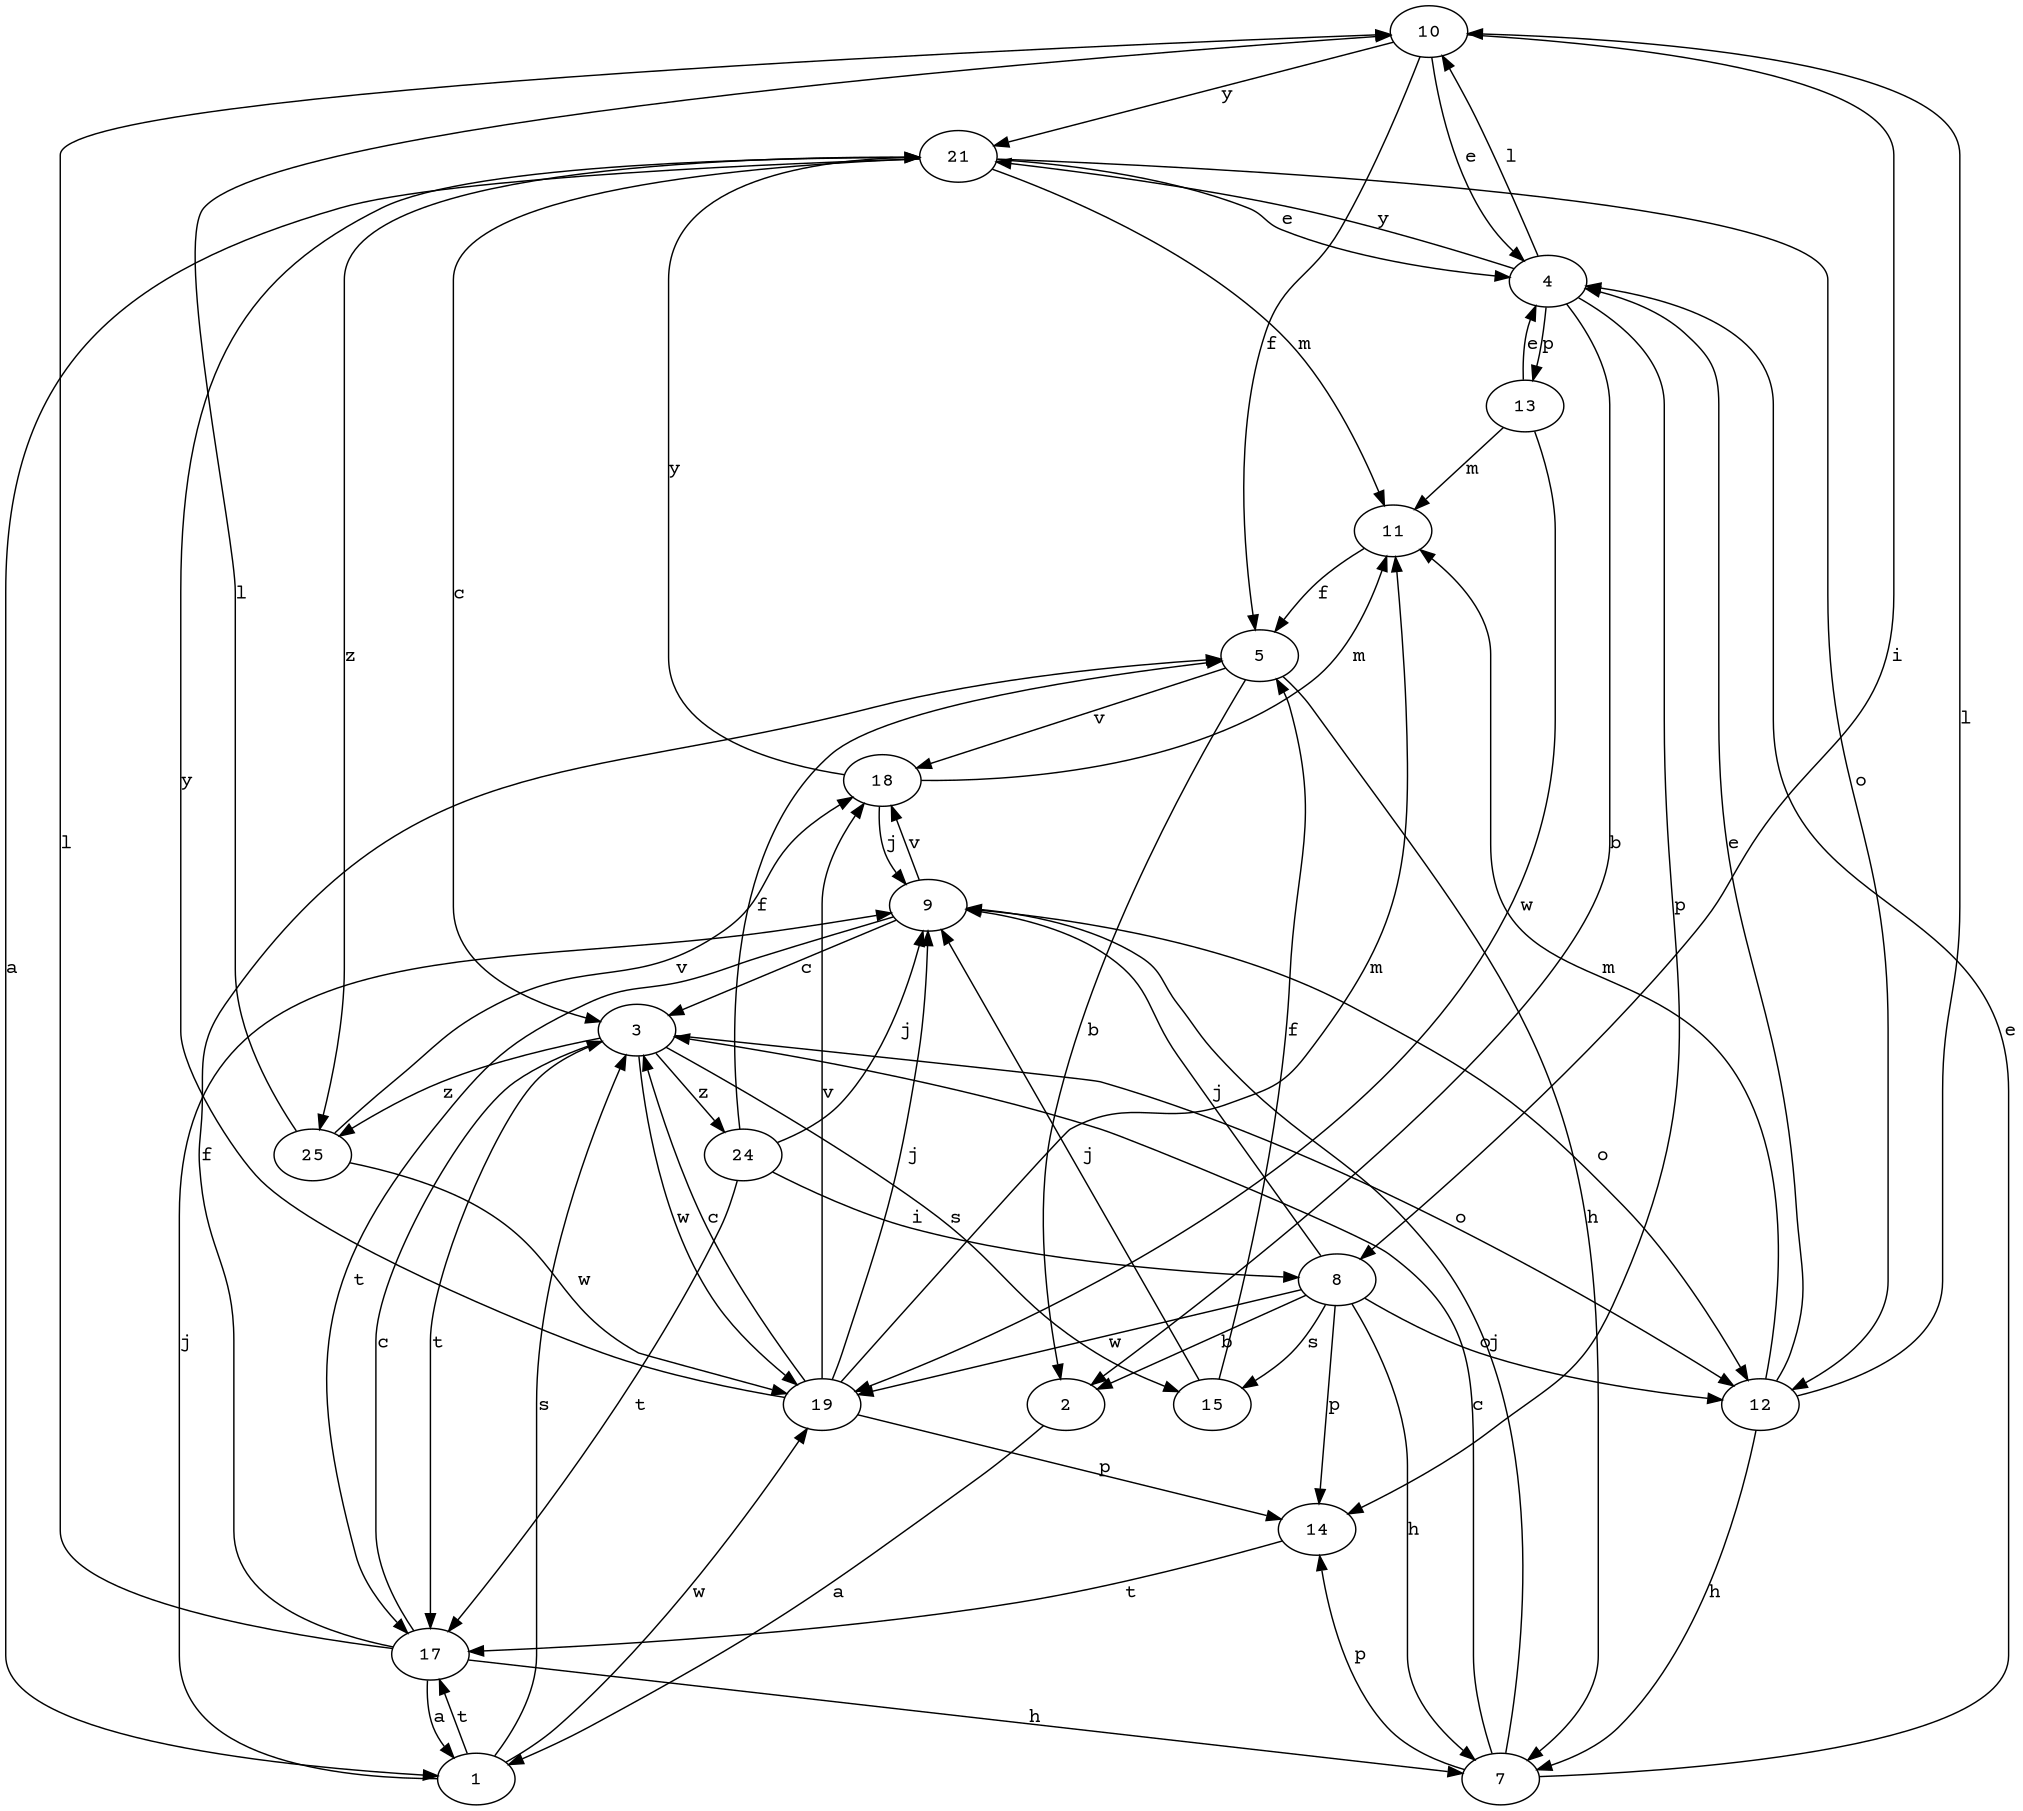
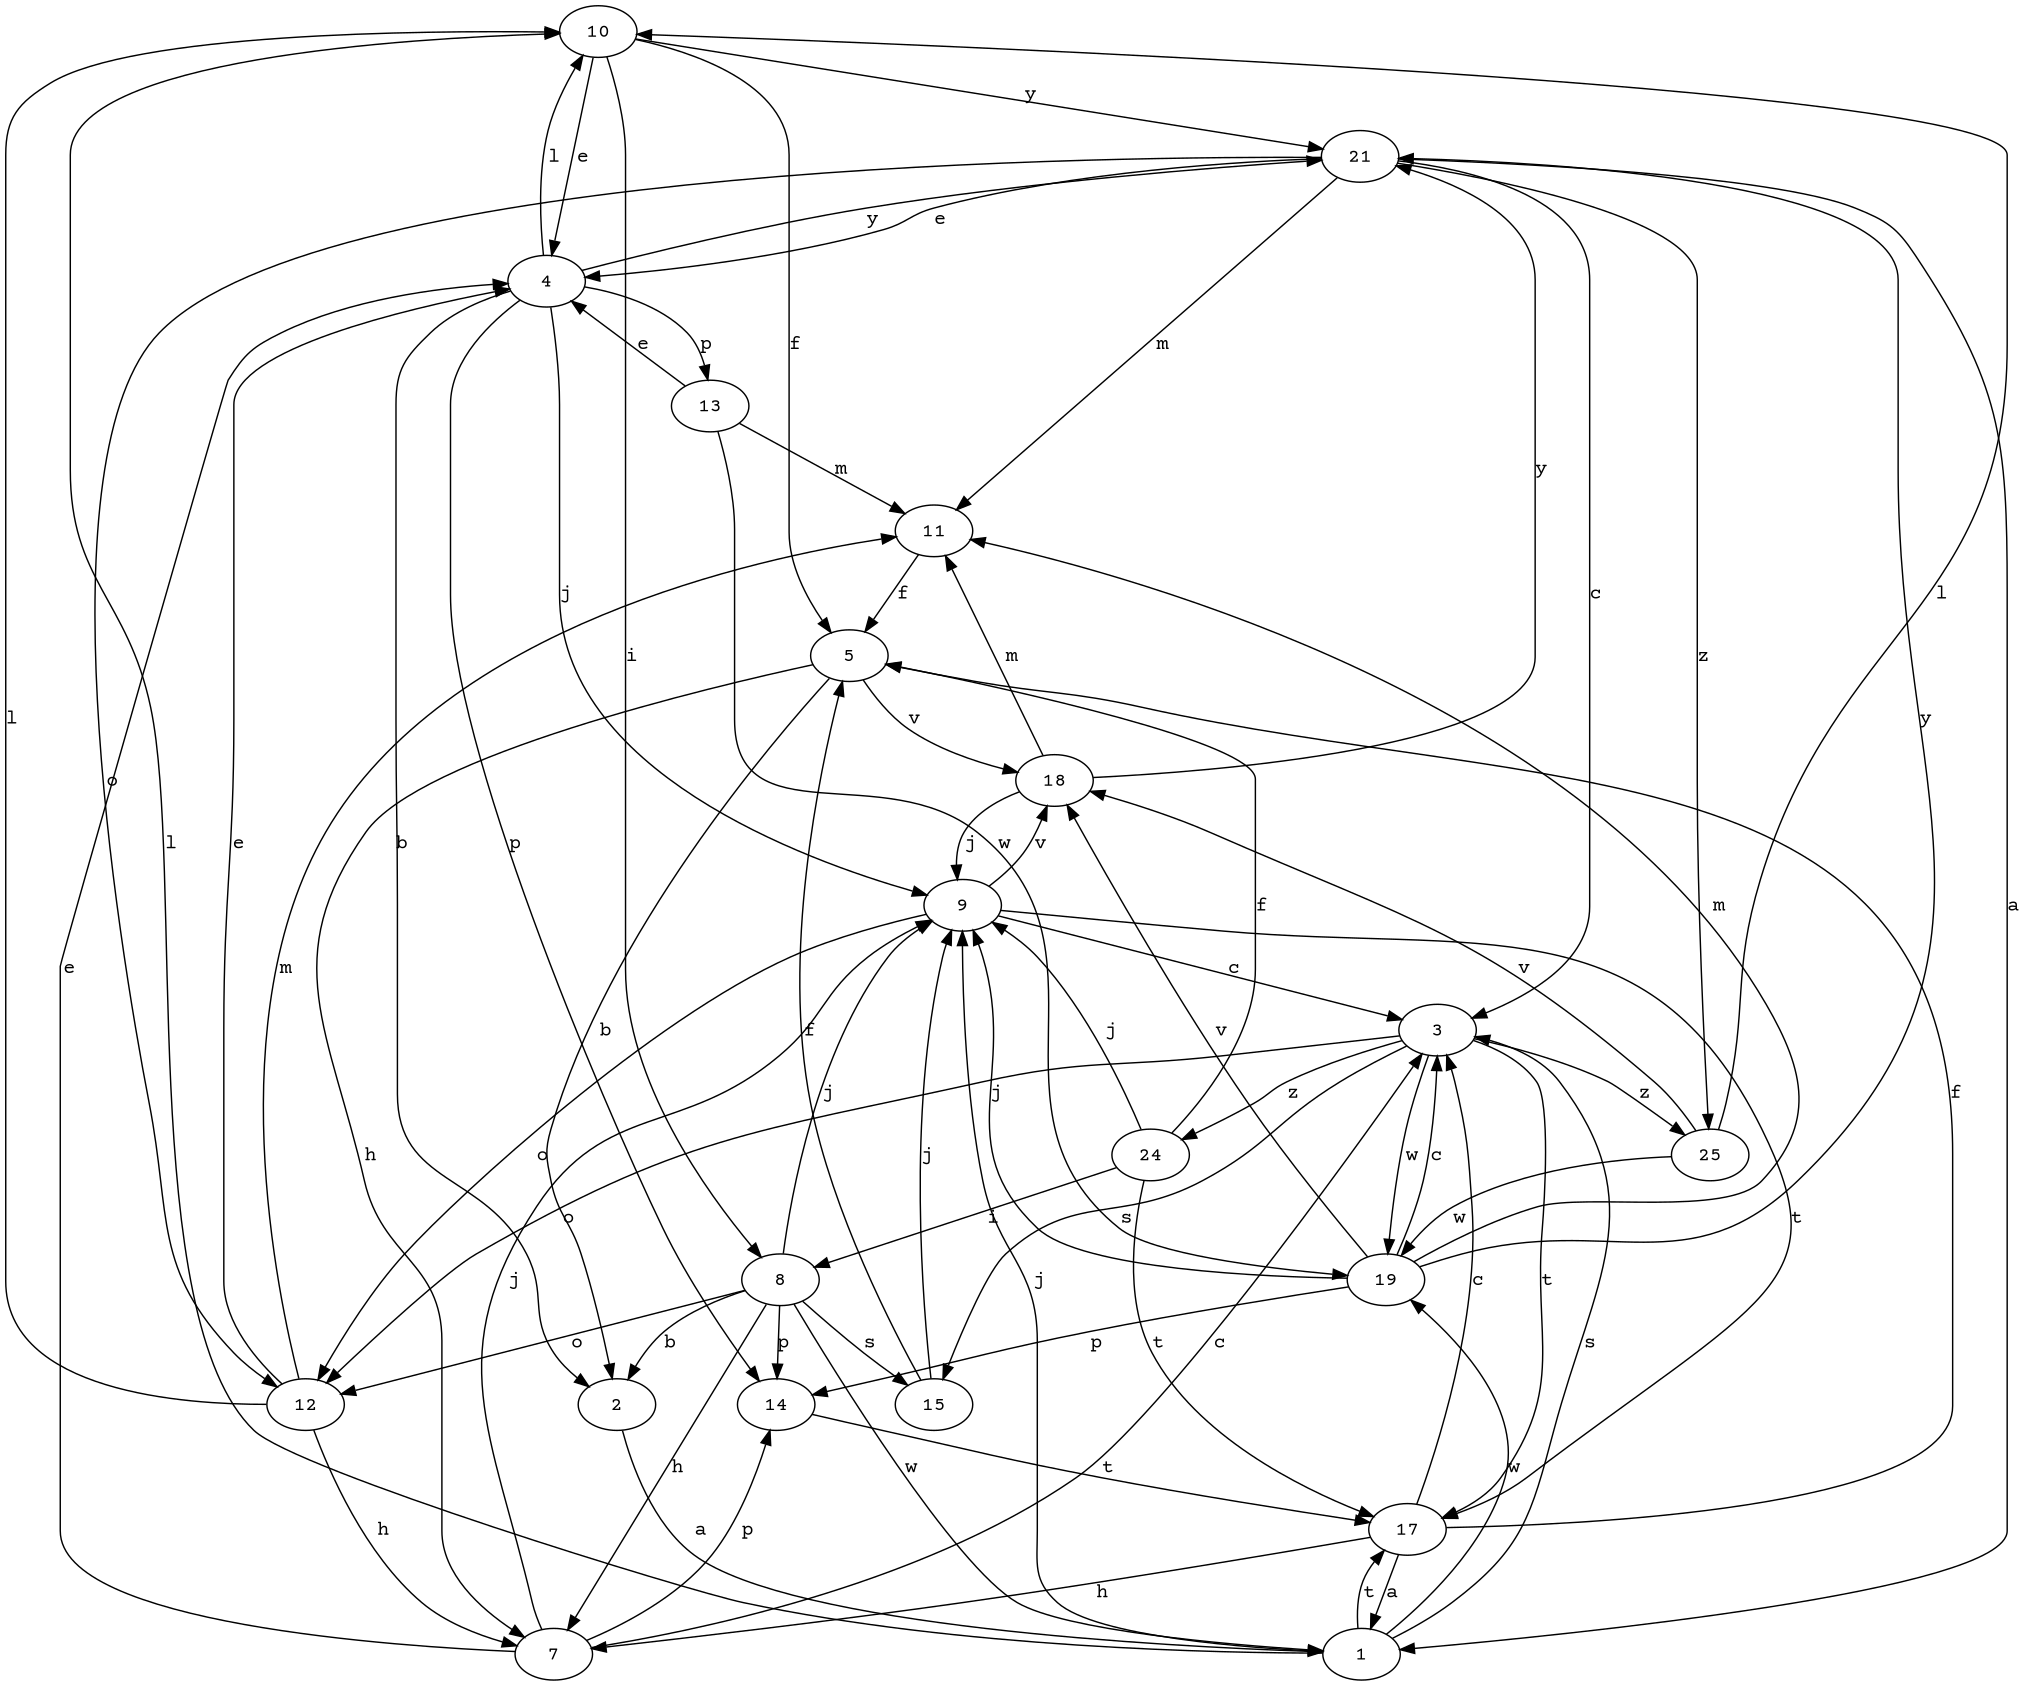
edge "17" -> "10": now "1" -> "10"
edge "4" -> "9": added, label "j"
edge "8" -> "19": now "8" -> "1"
